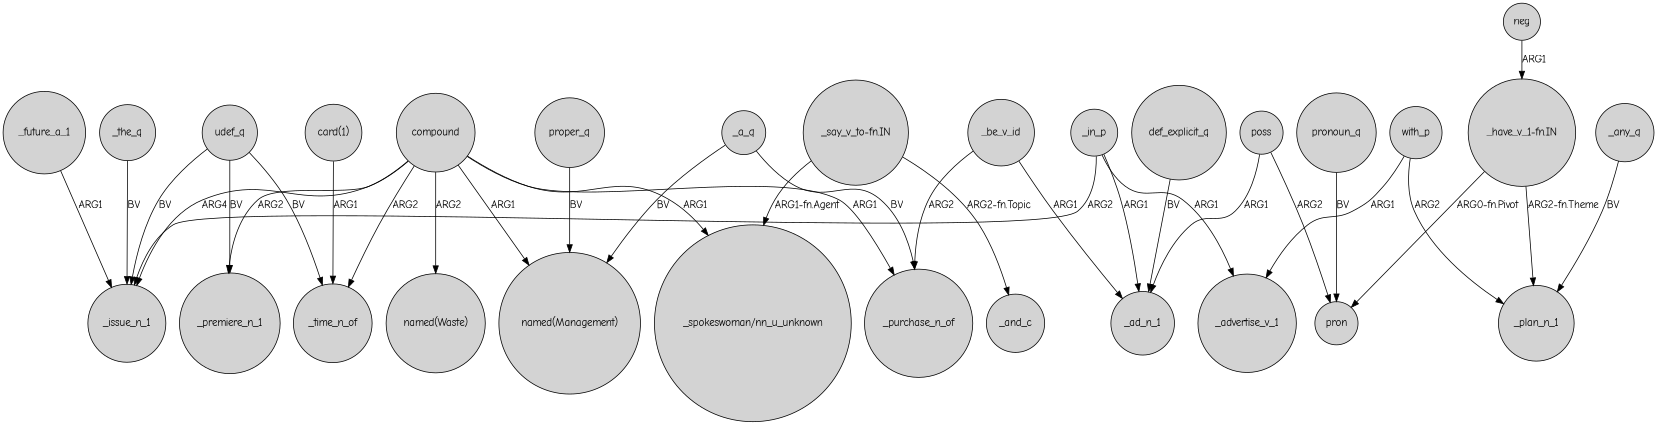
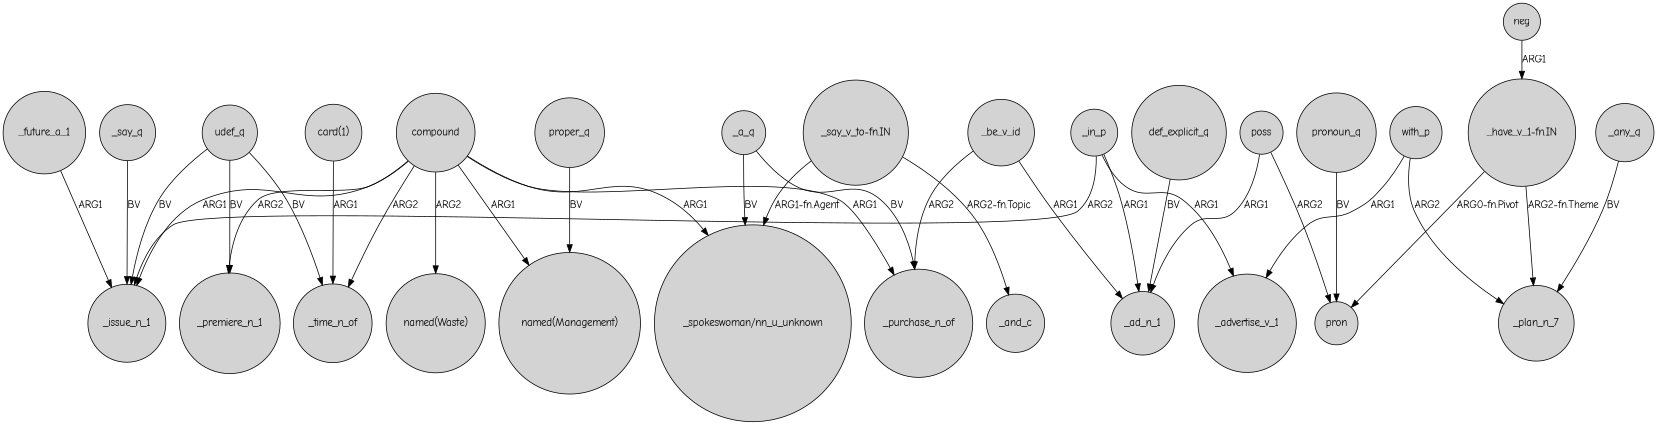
node "_the_q": label "_the_q" -> "_say_q"
edge "_a_q" -> "named(Management)": now "_a_q" -> "_spokeswoman/nn_u_unknown"
edge "compound" -> "_issue_n_1": label "ARG4" -> "ARG1"
node "_plan_n_1": label "_plan_n_1" -> "_plan_n_7"
